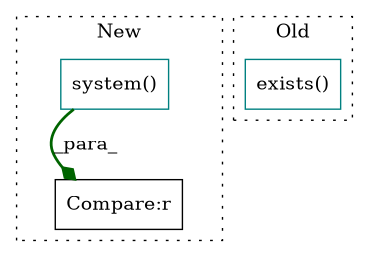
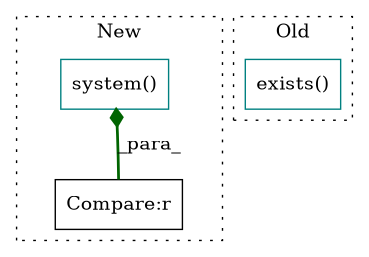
edge "system()" -> "Compare:r": reversed
